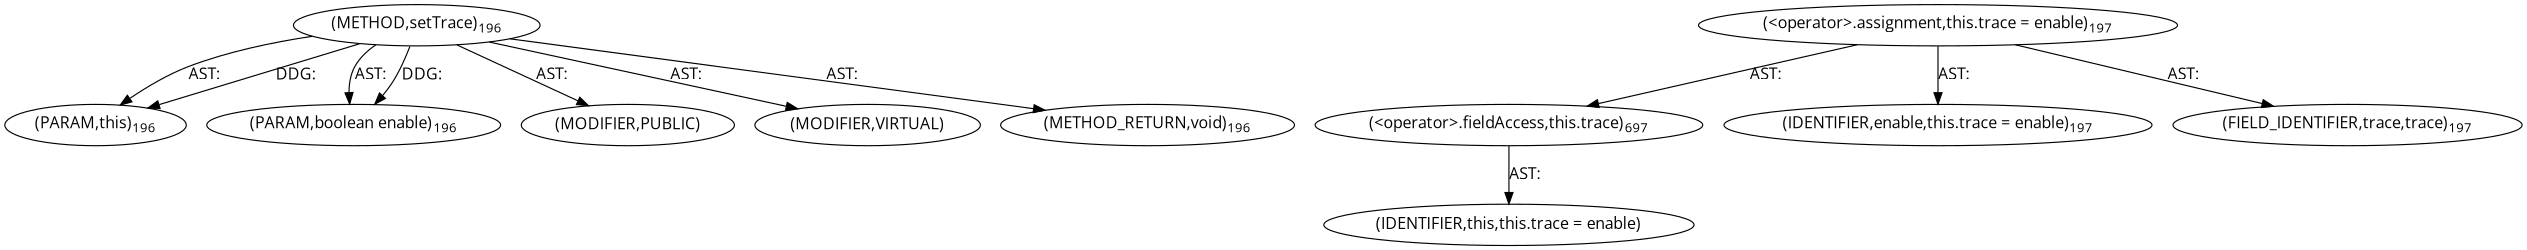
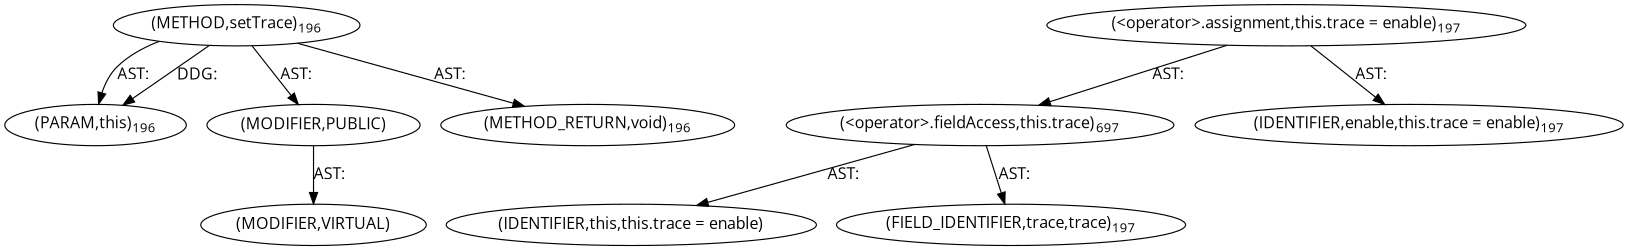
edge "(METHOD,setTrace)" -> "(MODIFIER,VIRTUAL)": now "(MODIFIER,PUBLIC)" -> "(MODIFIER,VIRTUAL)"
edge "(<operator>.assignment,this.trace = enable)" -> "(FIELD_IDENTIFIER,trace,trace)": now "(<operator>.fieldAccess,this.trace)" -> "(FIELD_IDENTIFIER,trace,trace)"
node "(PARAM,boolean enable)": removed
